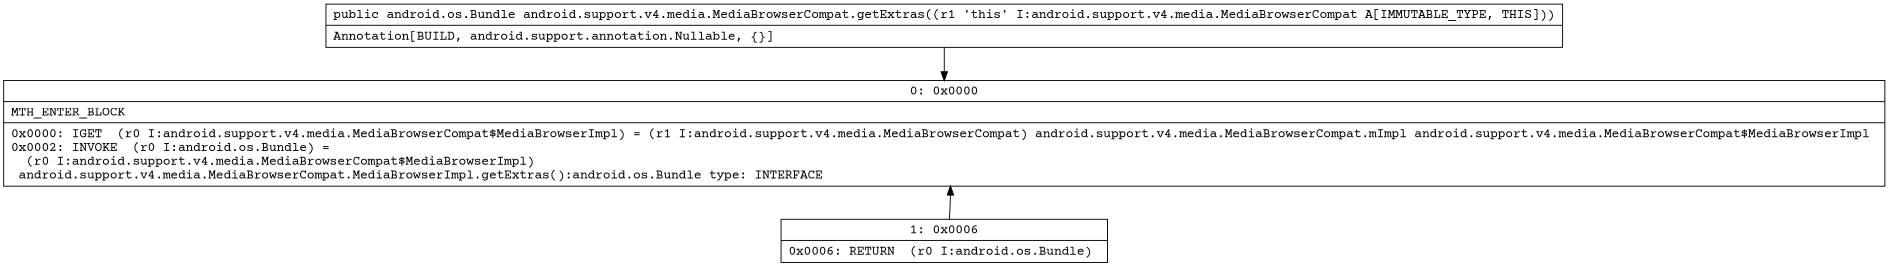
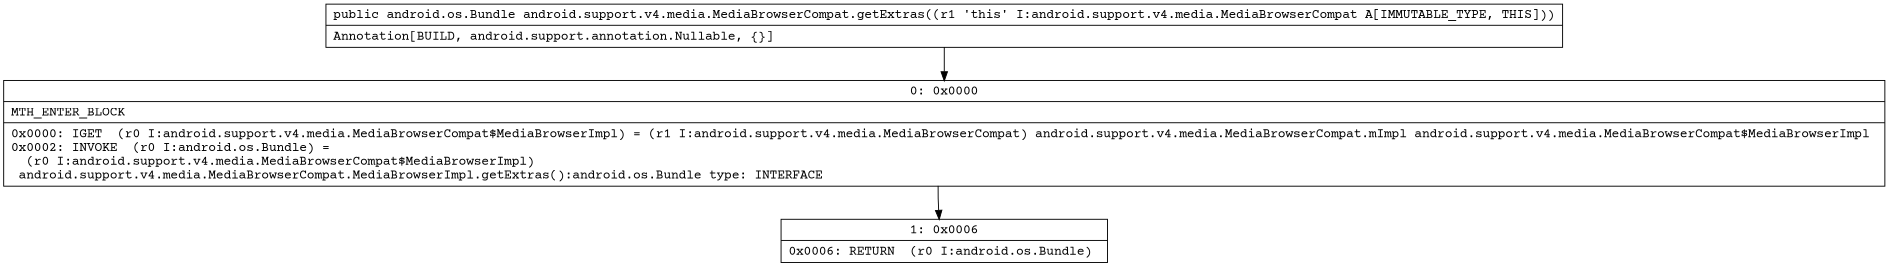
edge "1: 0x0006" -> "0: 0x0000": reversed
